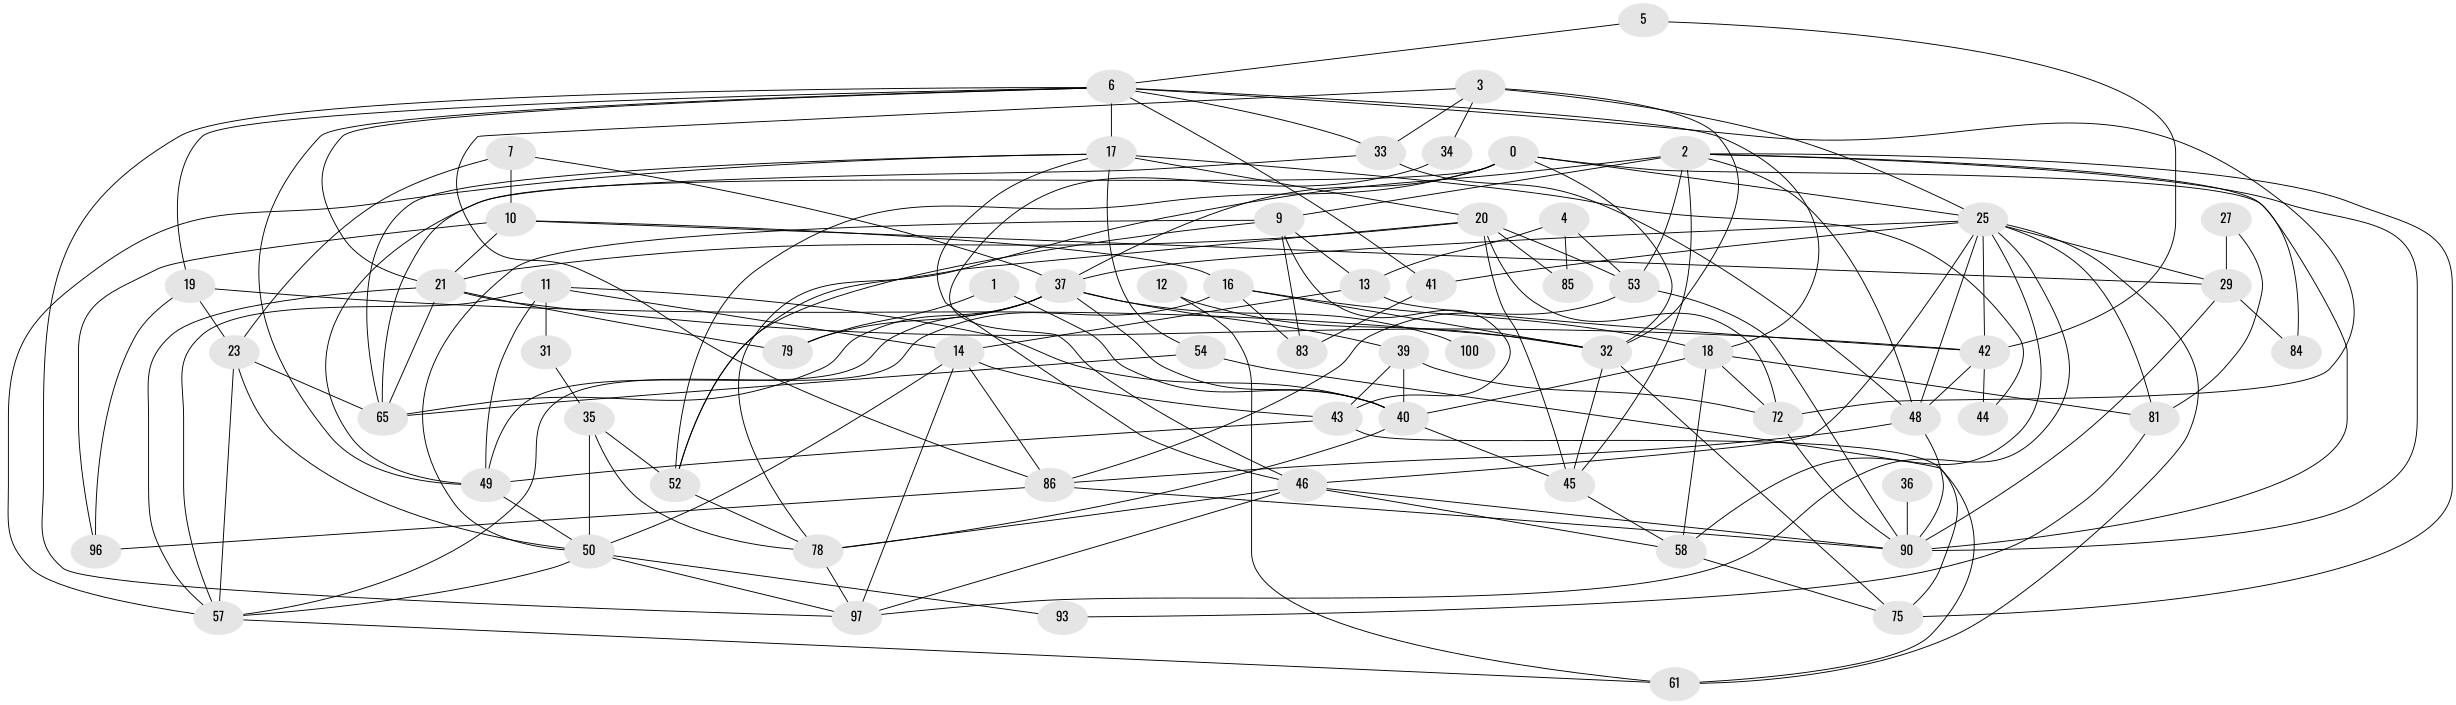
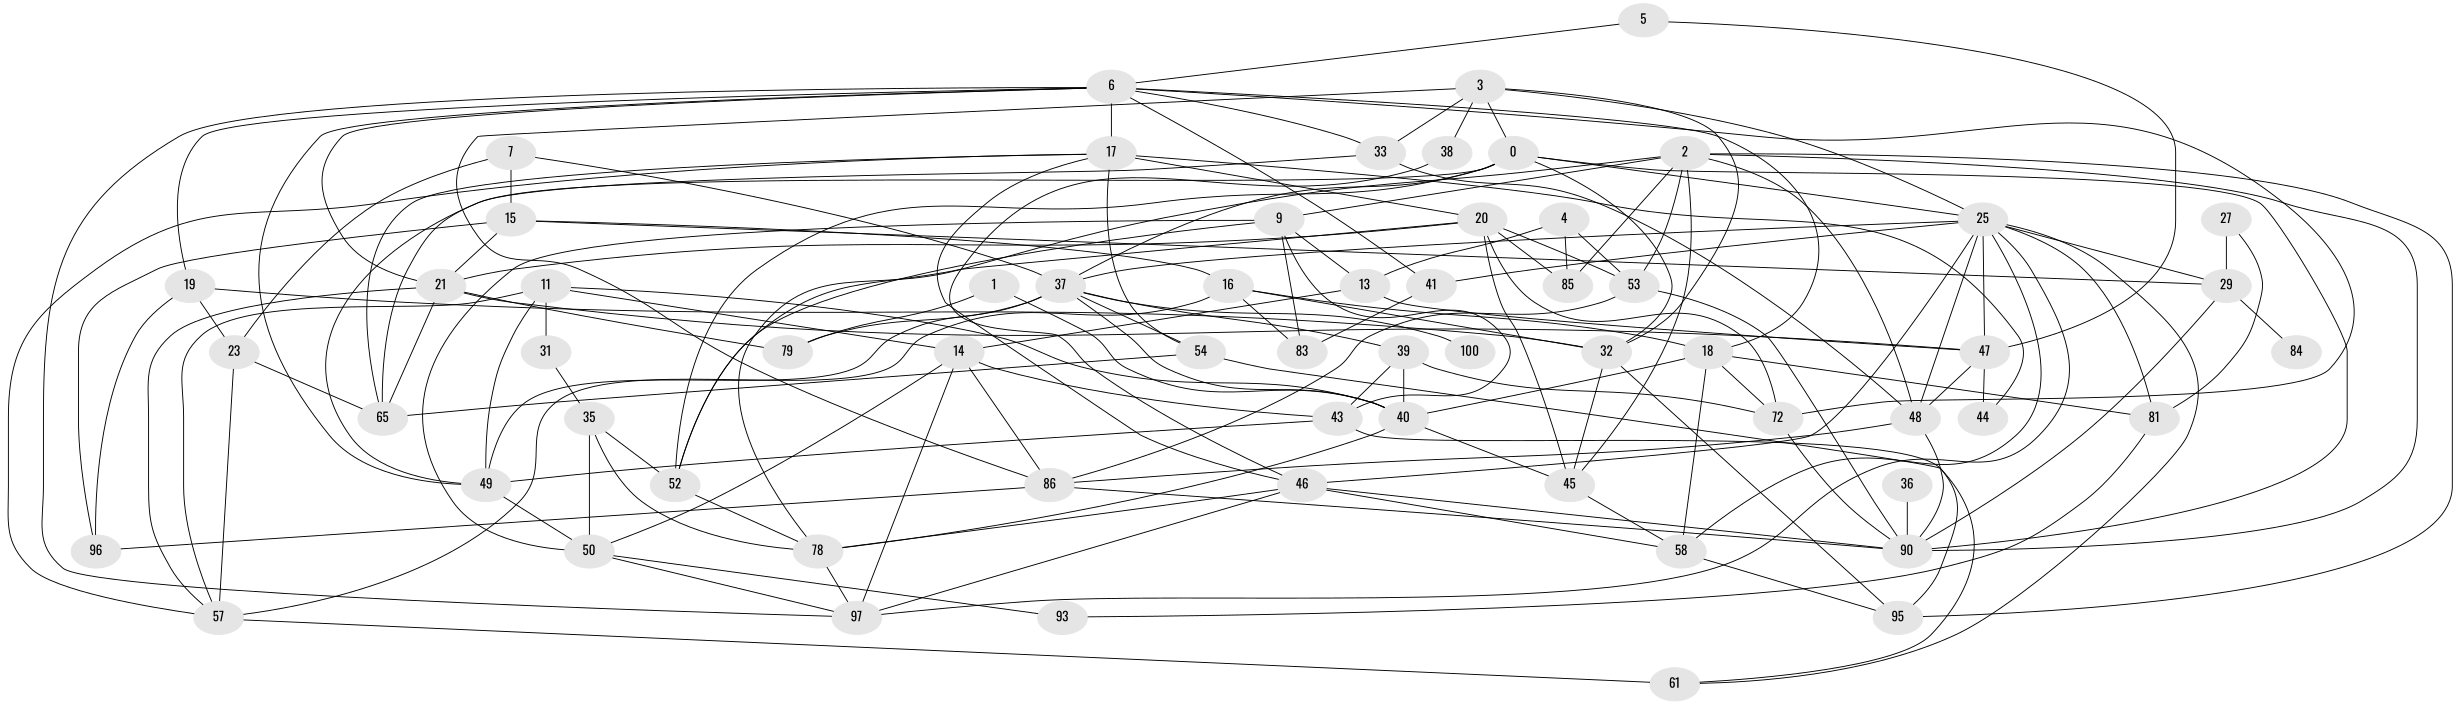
edge "3" -- "0": added
node "34": label "34" -> "38"
edge "2" -- "84": now "2" -- "85"
node "10": label "10" -> "15"
node "12": removed
node "42": label "42" -> "47"
edge "37" -- "65": now "37" -- "54"
edge "23" -- "50": removed
edge "50" -- "57": removed
node "75": label "75" -> "95"
